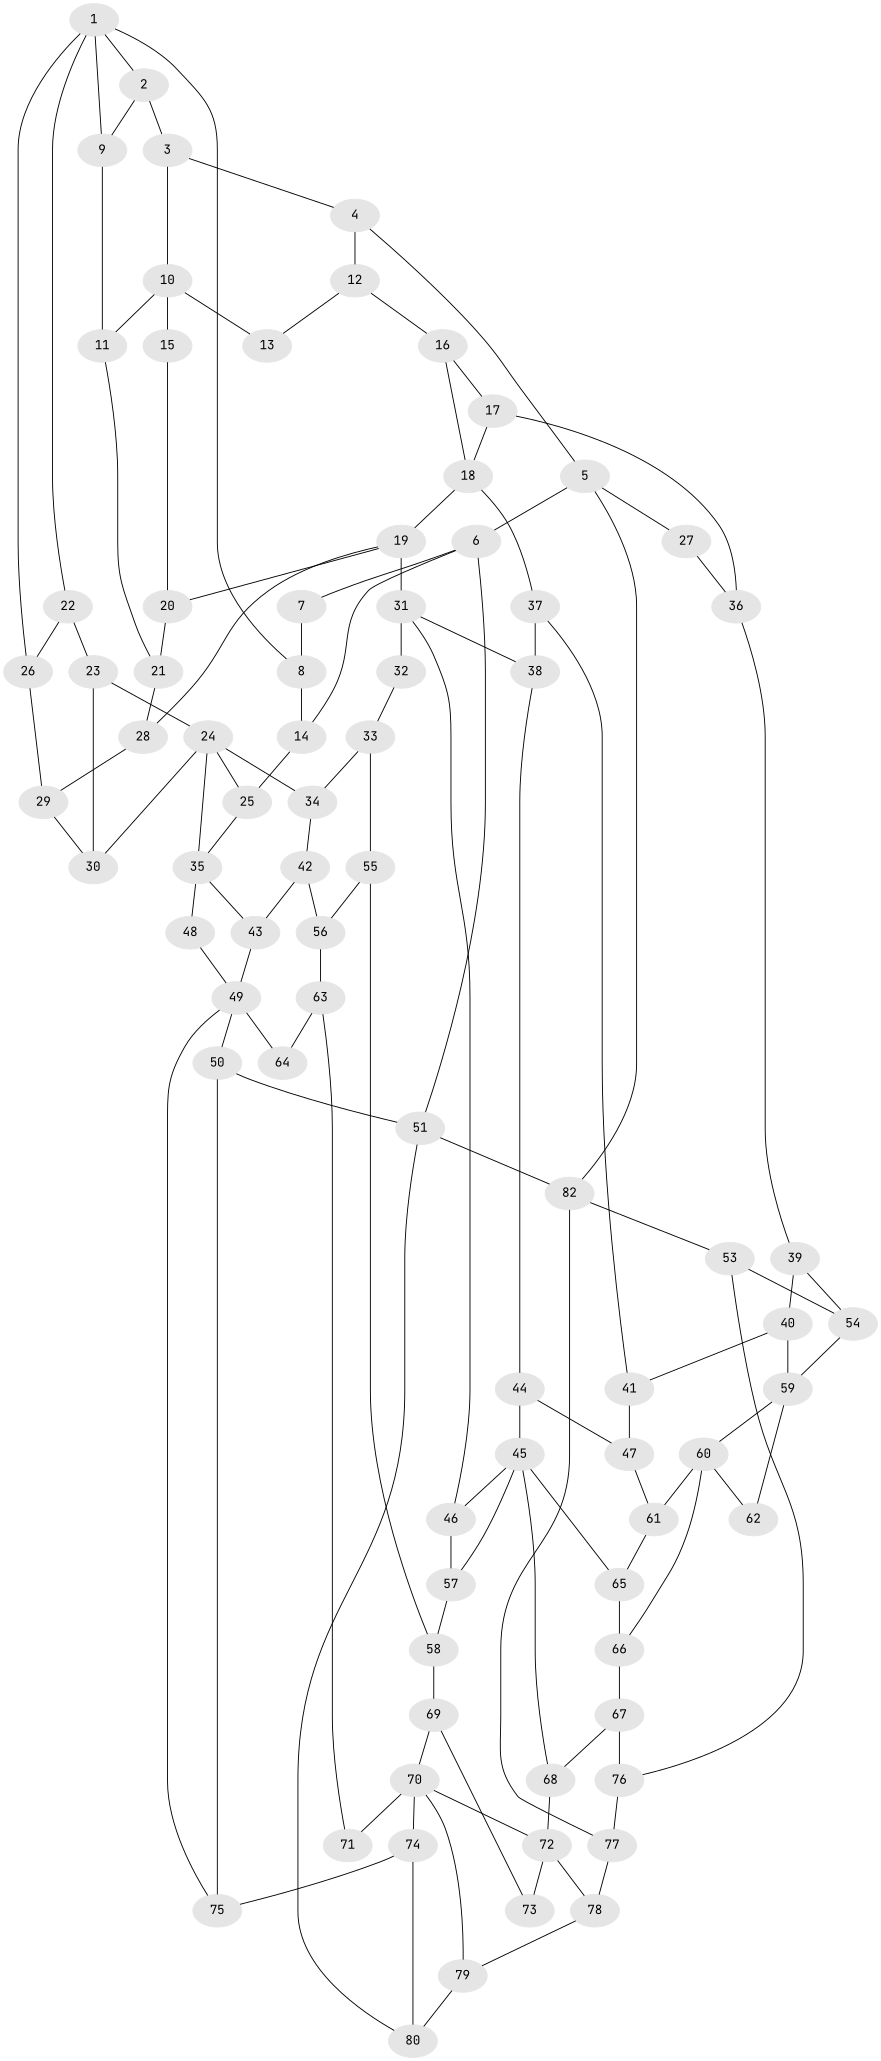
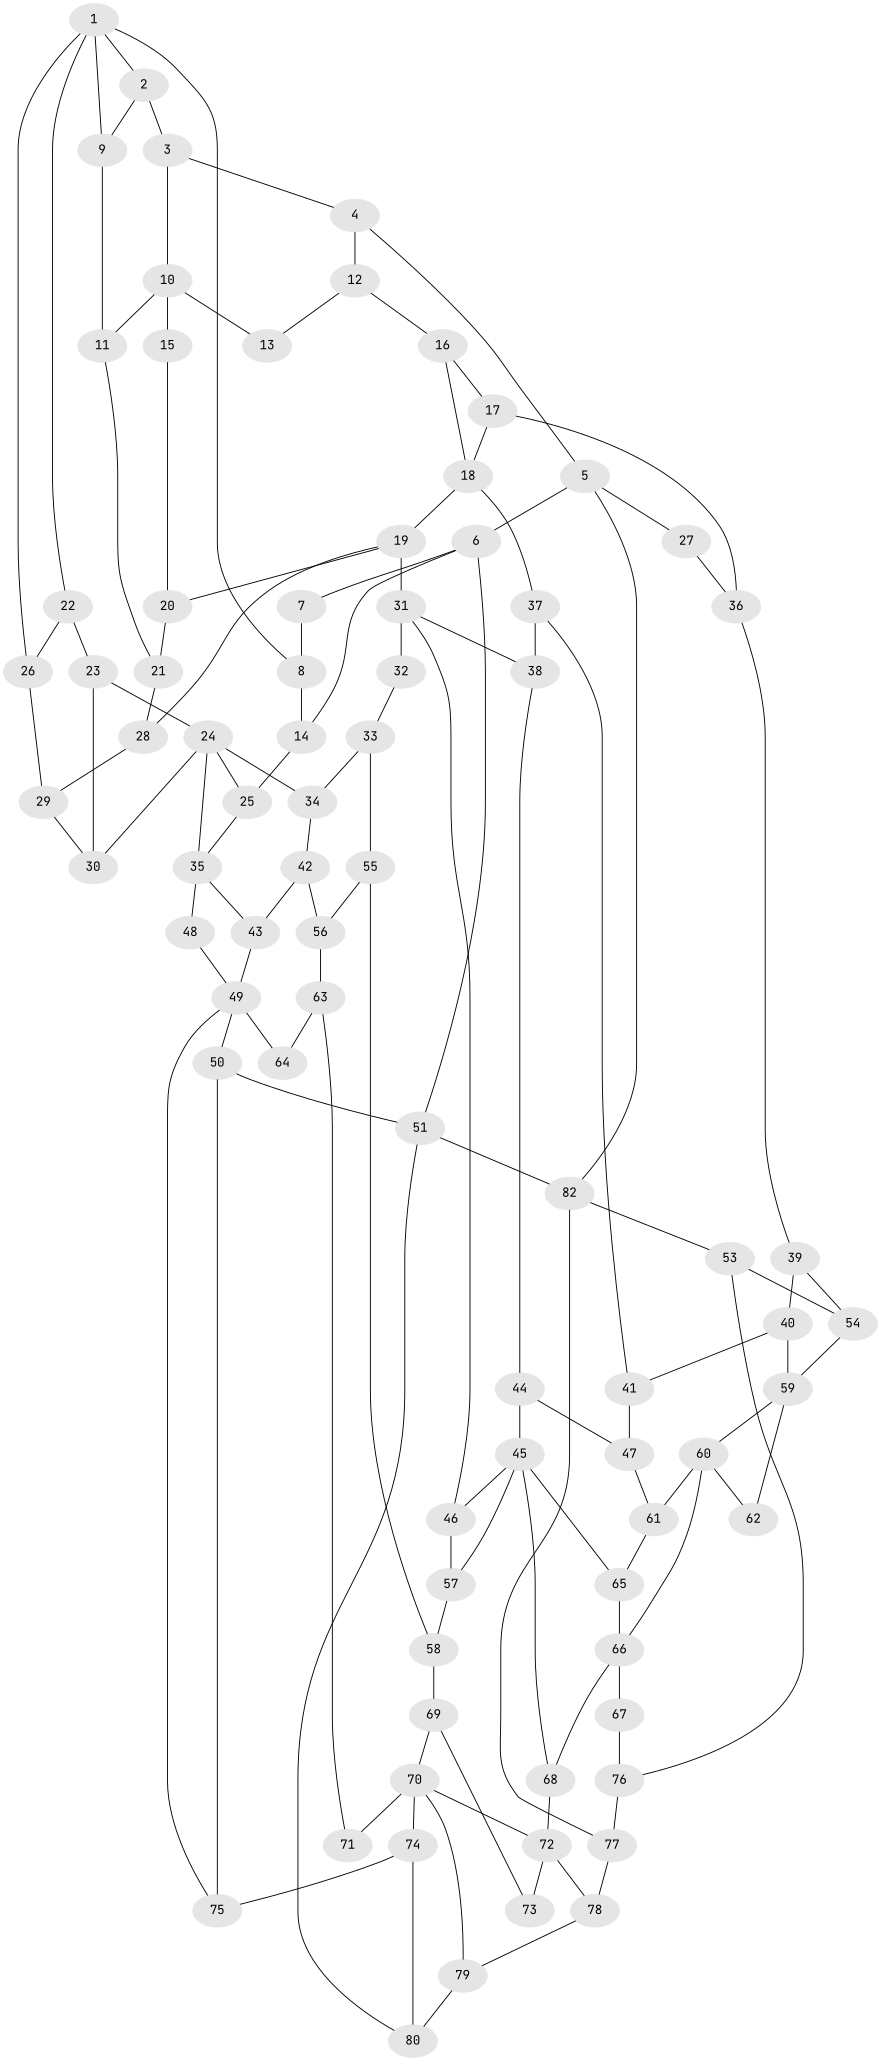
edge "67" -- "68": now "66" -- "68"
